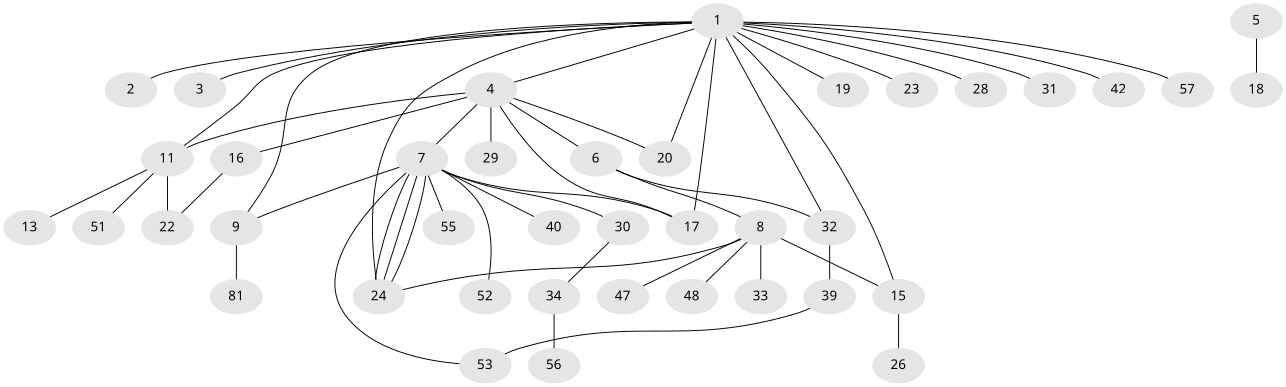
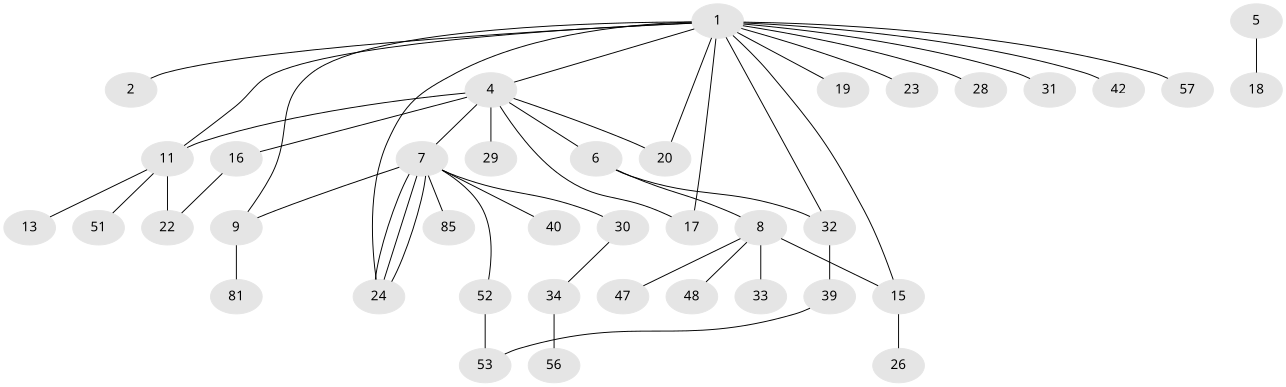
node "3": removed
edge "7" -- "17": removed
node "55": label "55" -> "85"
edge "8" -- "24": removed
edge "7" -- "53": now "52" -- "53"
